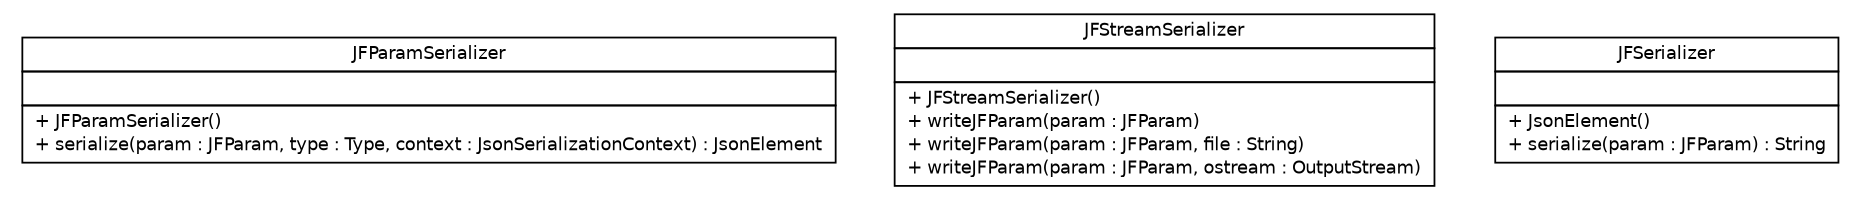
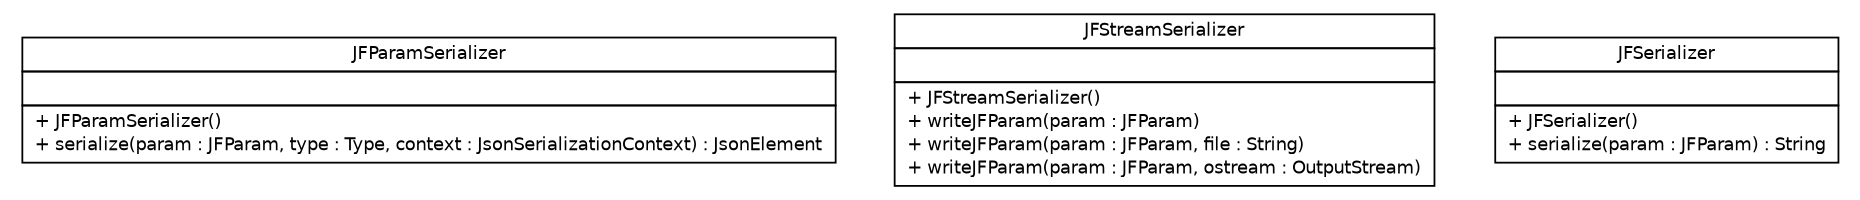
node "JFSerializer": text "+ JsonElement()" -> "+ JFSerializer()"
